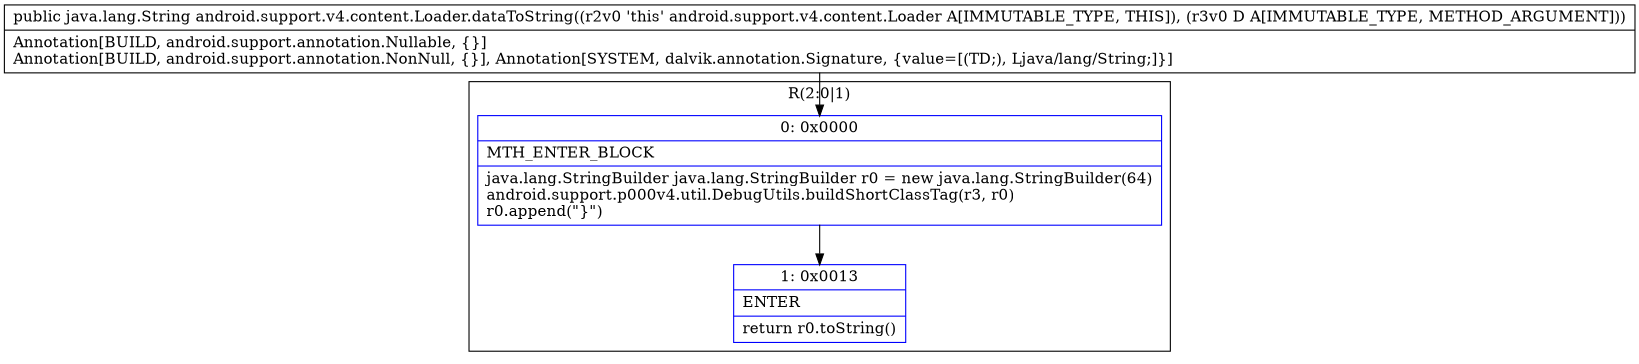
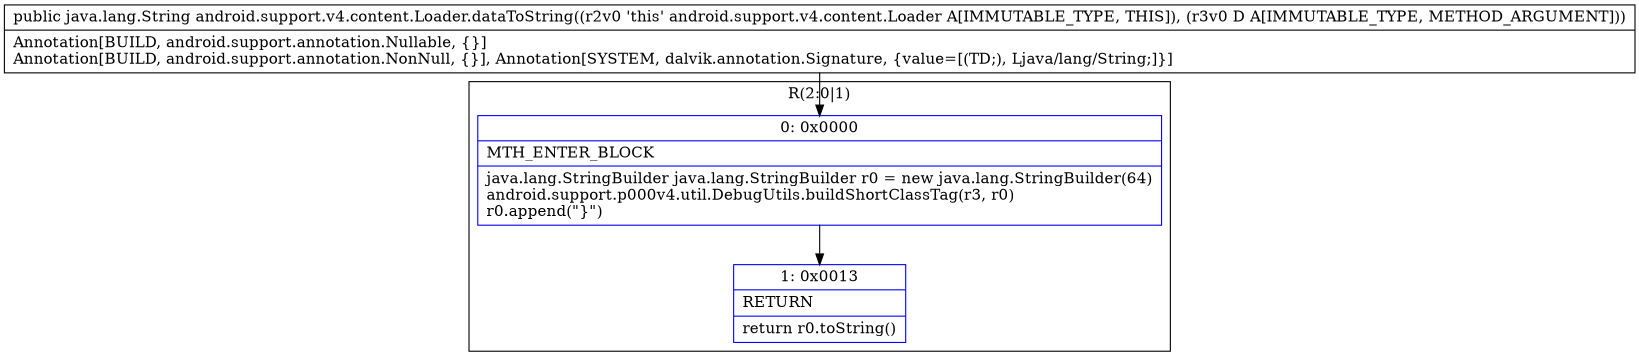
node "1: 0x0013": text "ENTER" -> "RETURN"
